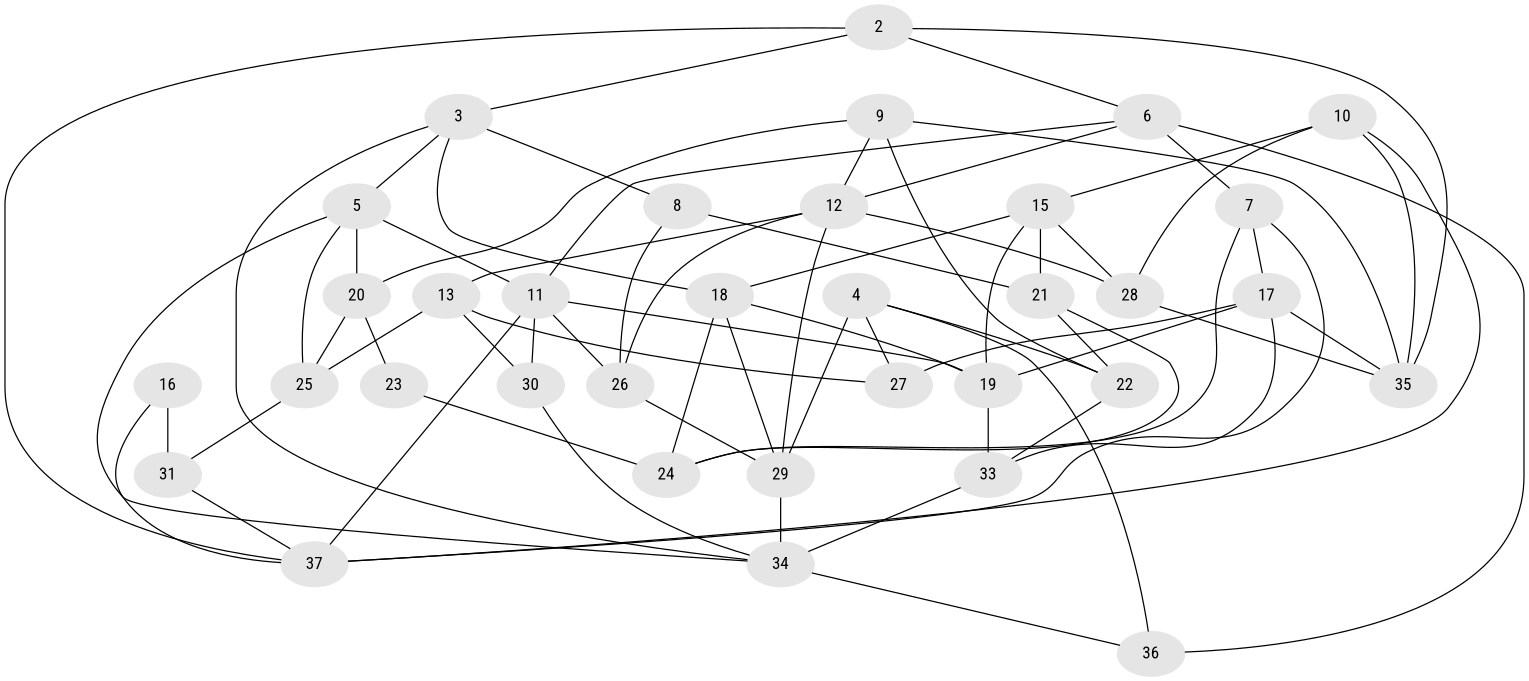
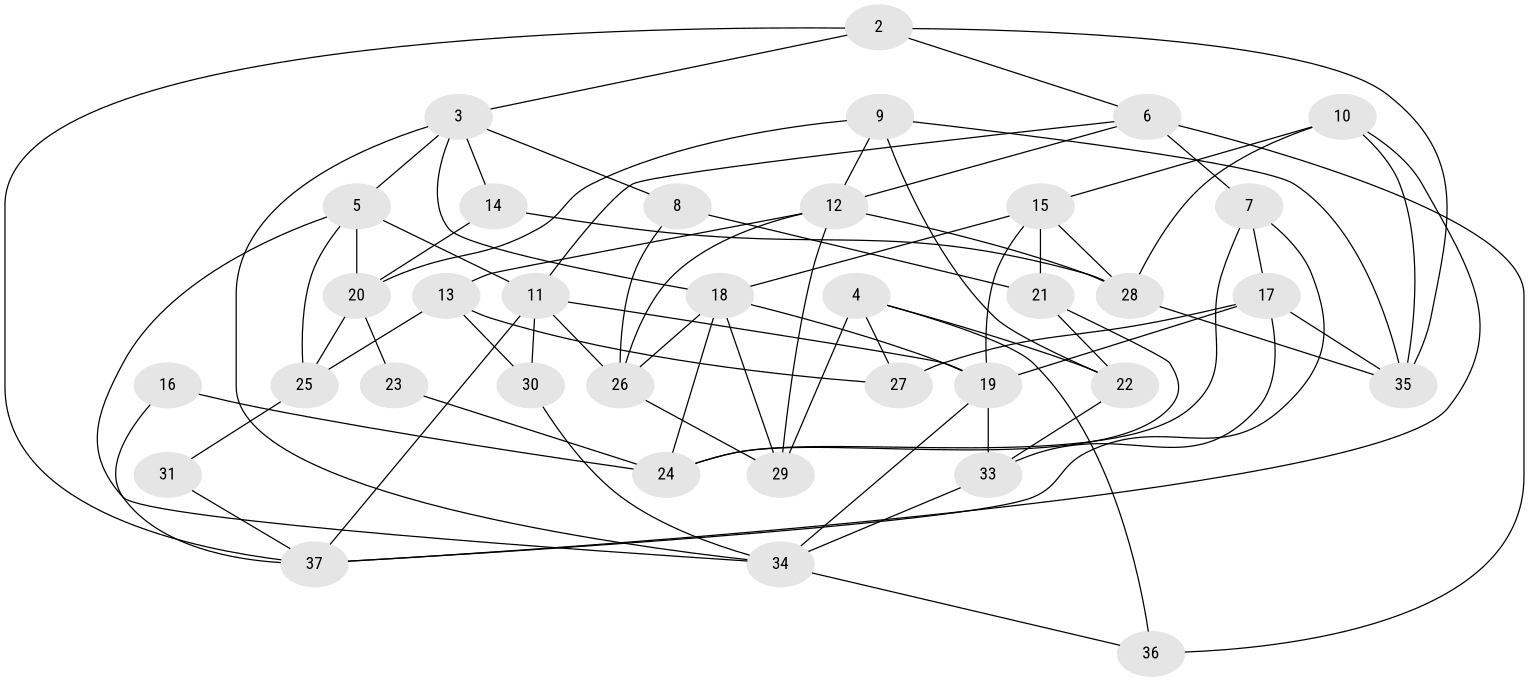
node "14": added
edge "18" -- "26": added
edge "16" -- "31": now "16" -- "24"
edge "29" -- "34": now "19" -- "34"
